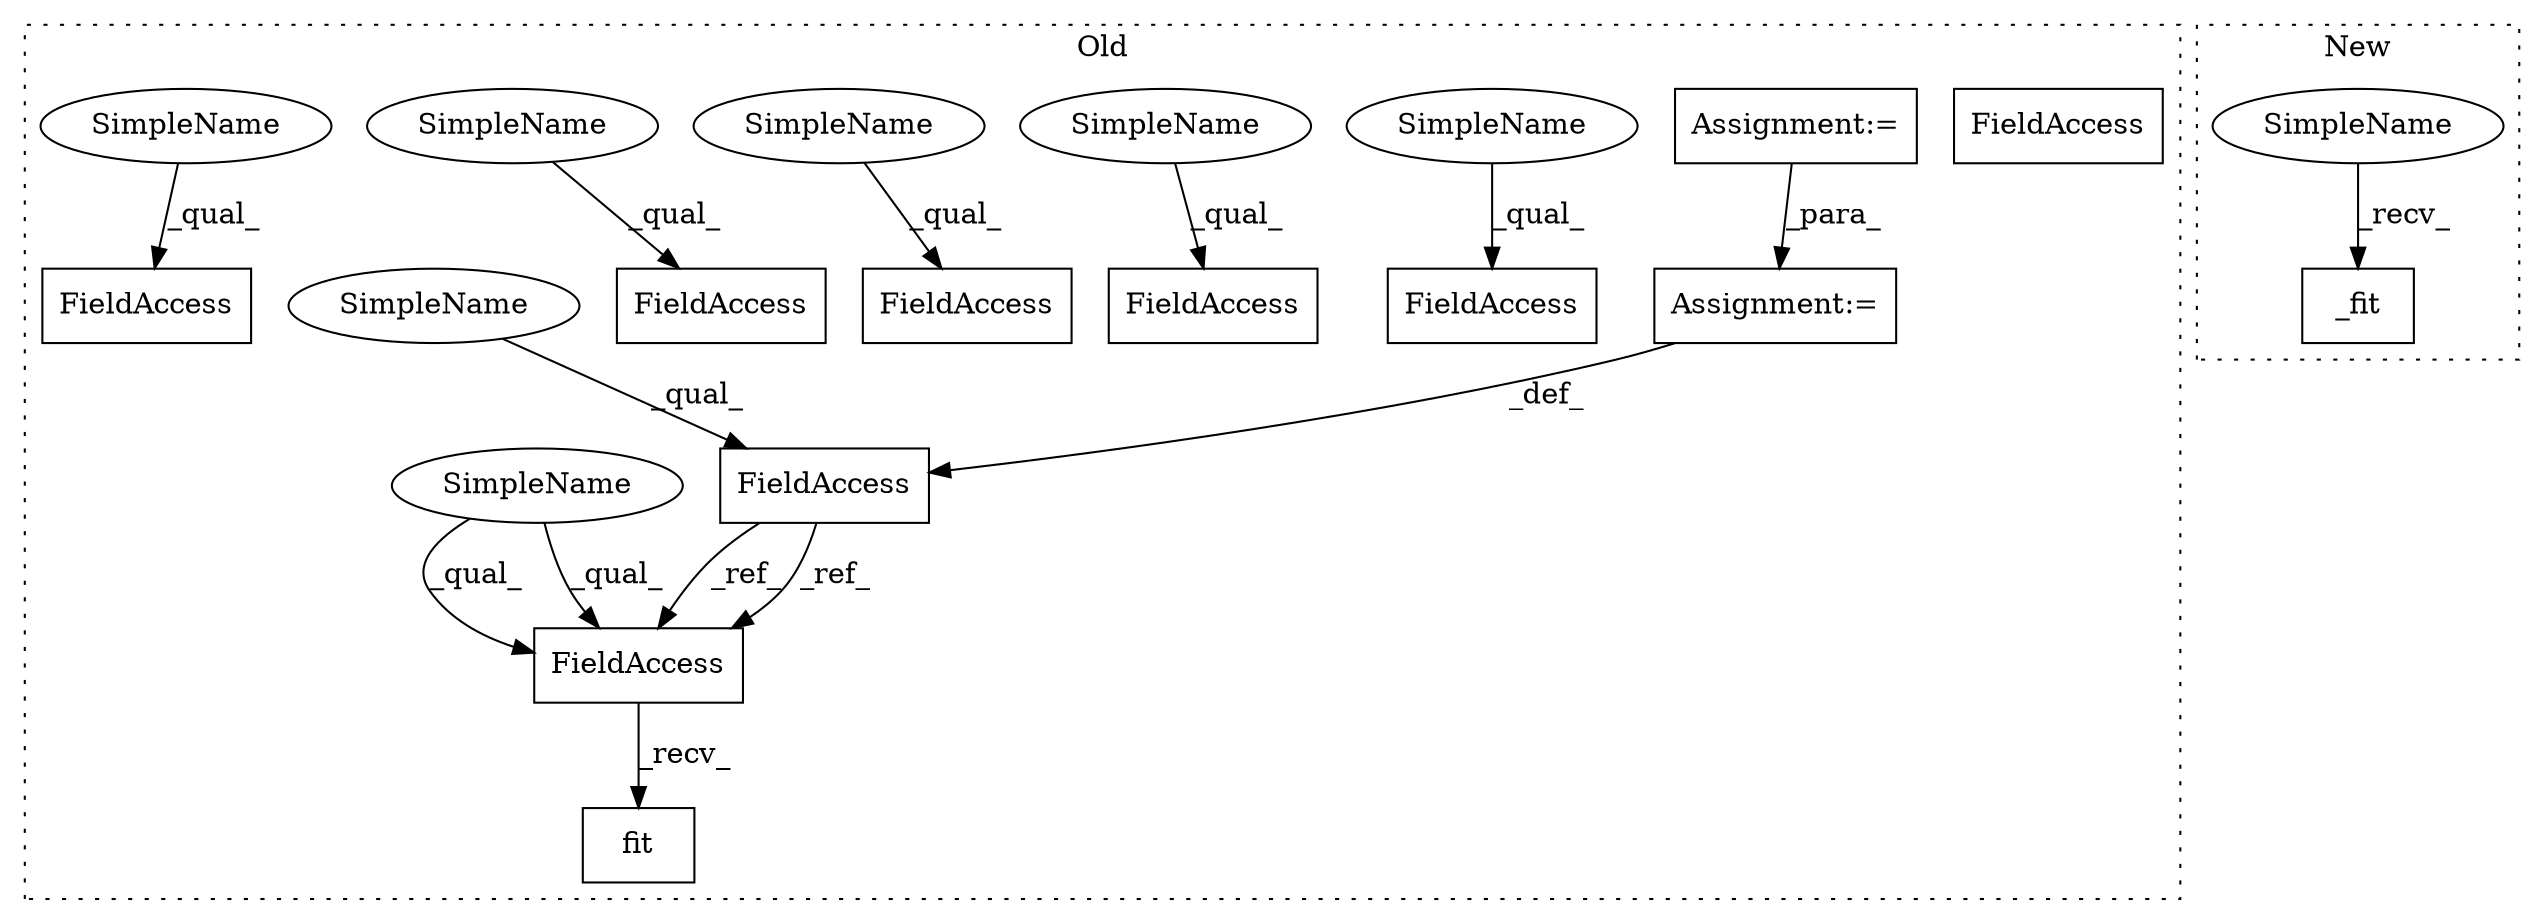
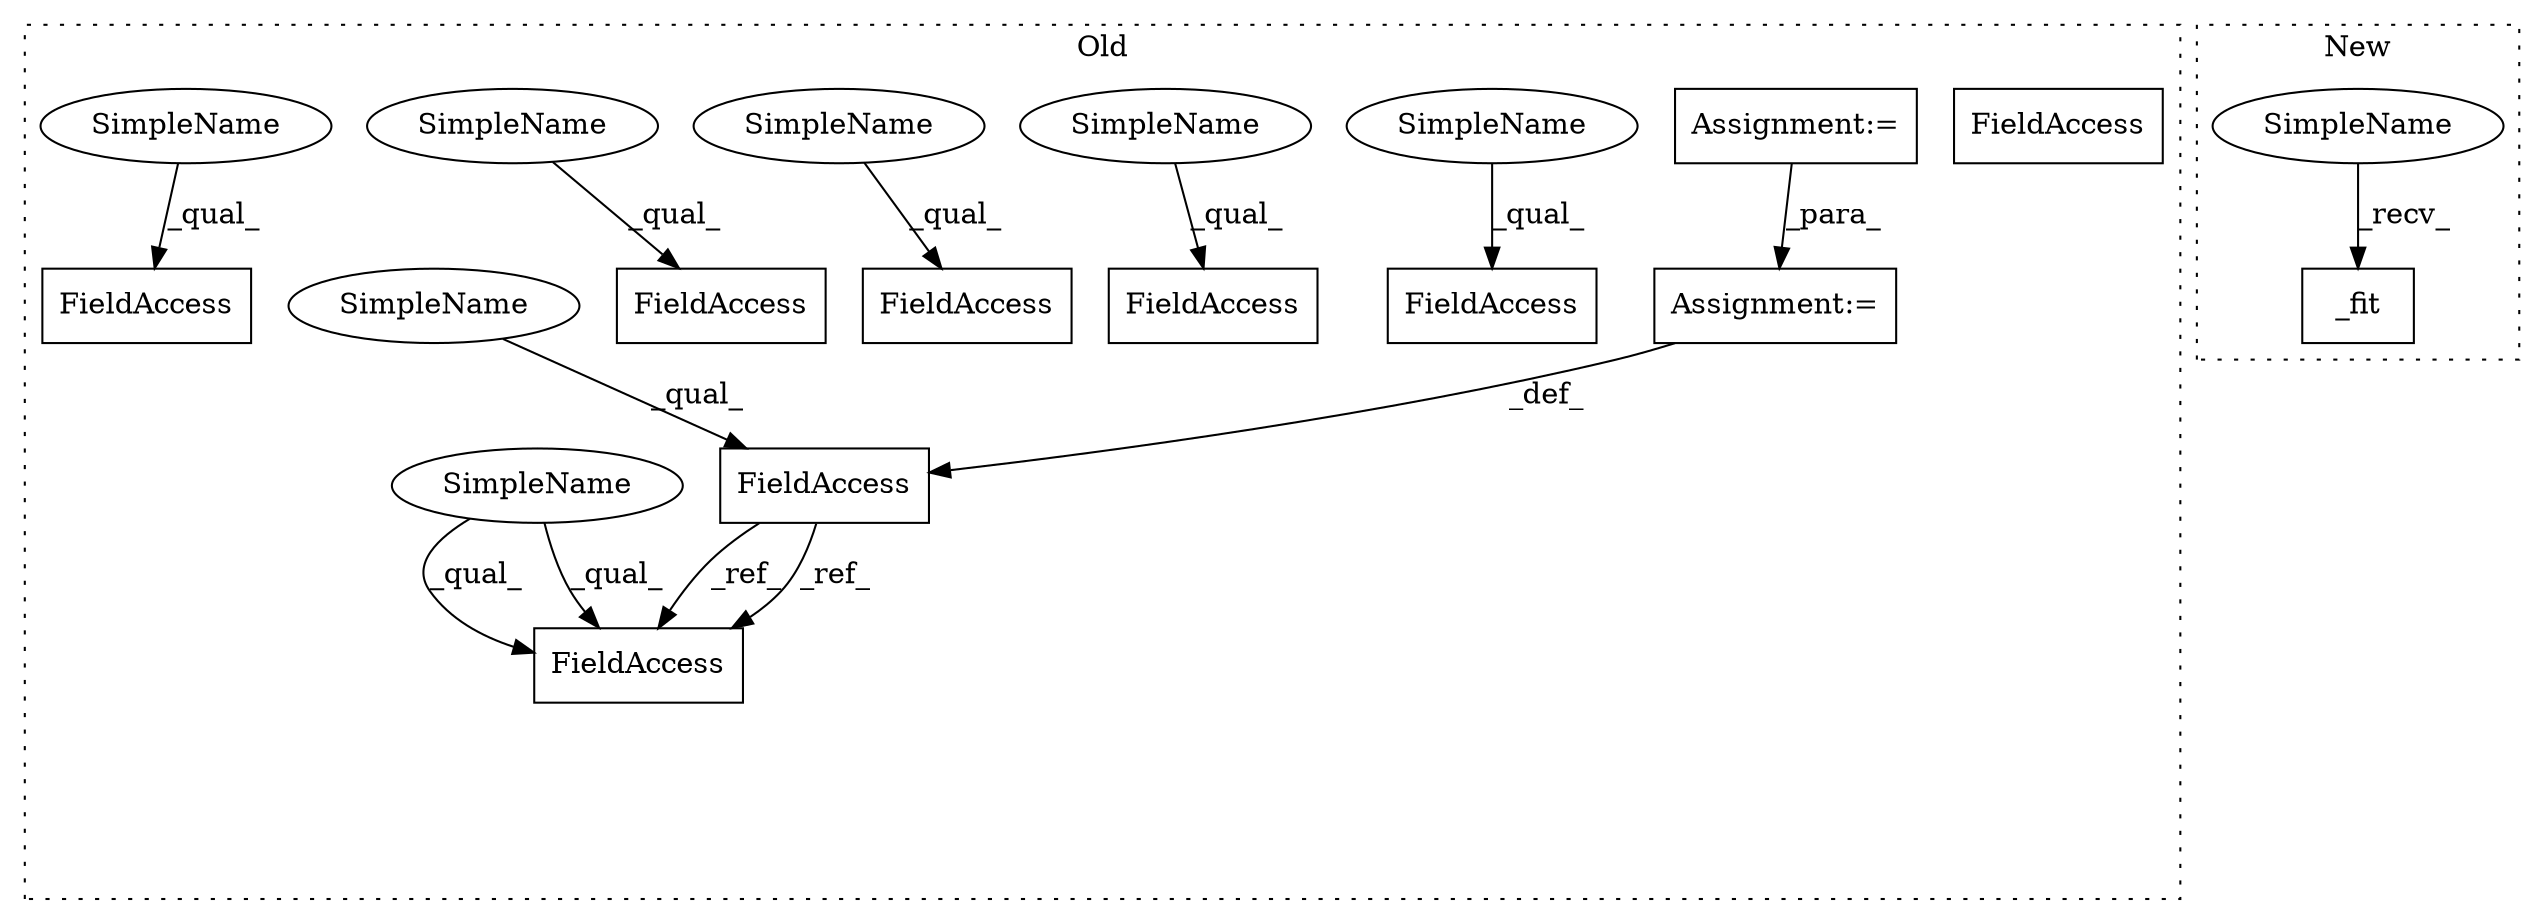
node "fit": removed
